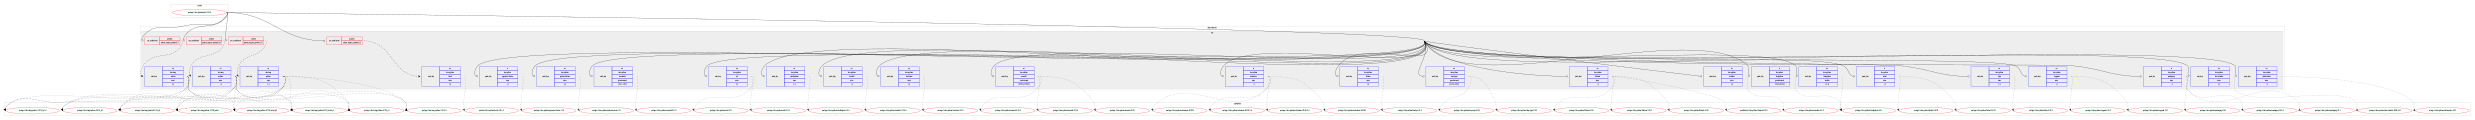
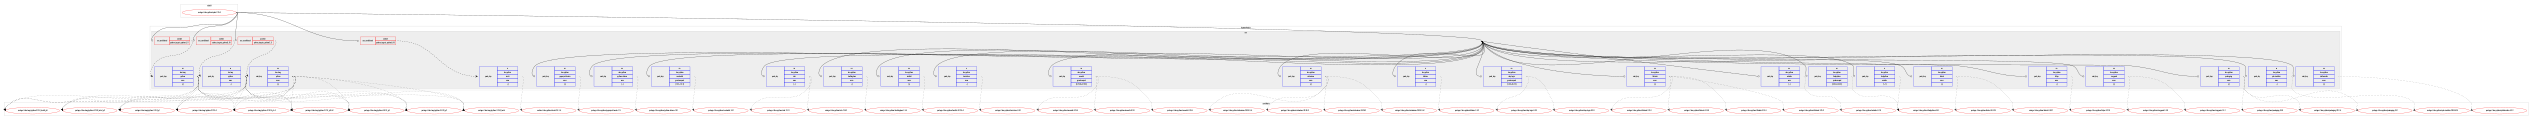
node "portage://dev-lang/python-2.7.18_p16-r2": added
node "conditional://dev-python/filelock-3.14.0": label "conditional://dev-python/filelock-3.14.0" -> "portage://dev-python/filelock-3.14.0"
